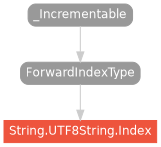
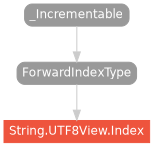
node "String.UTF8String.Index": label "String.UTF8String.Index" -> "String.UTF8View.Index"
